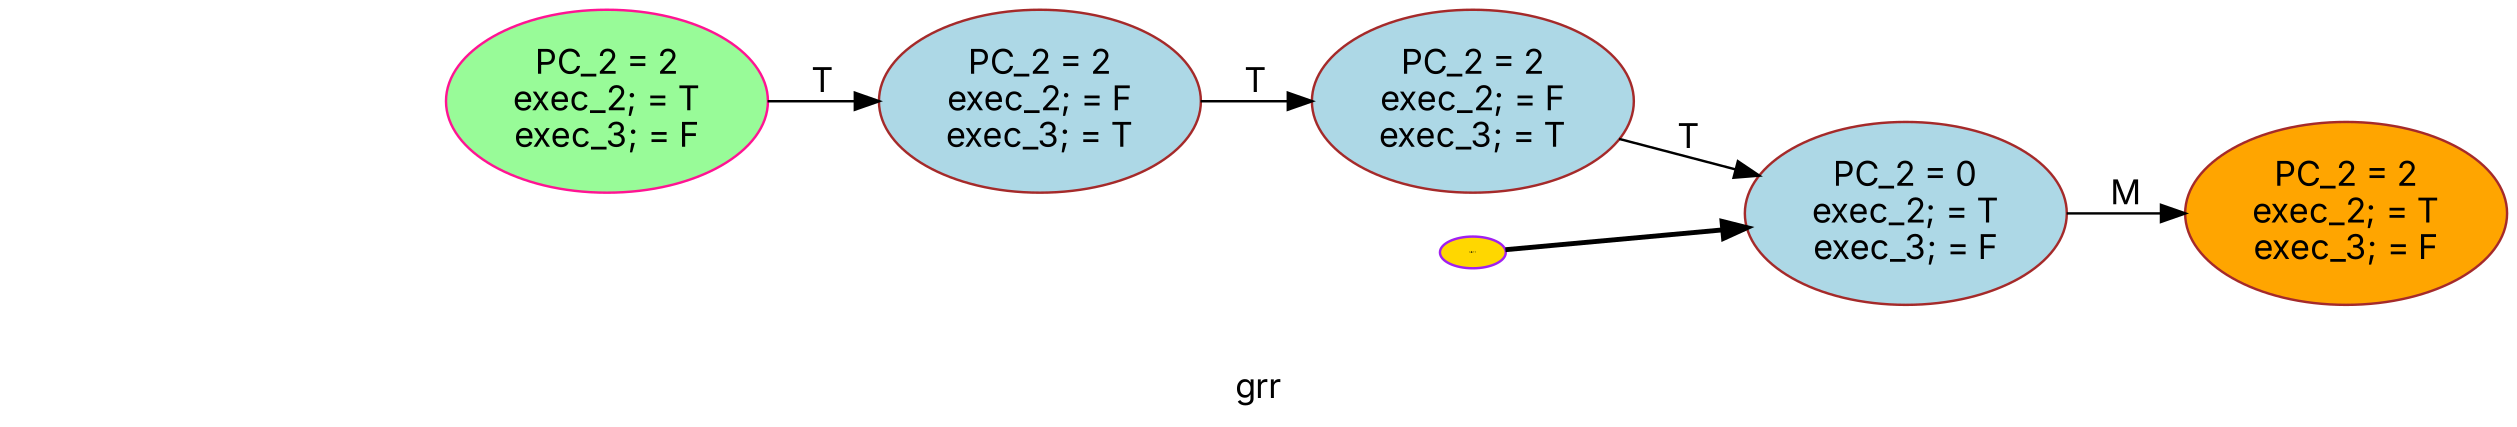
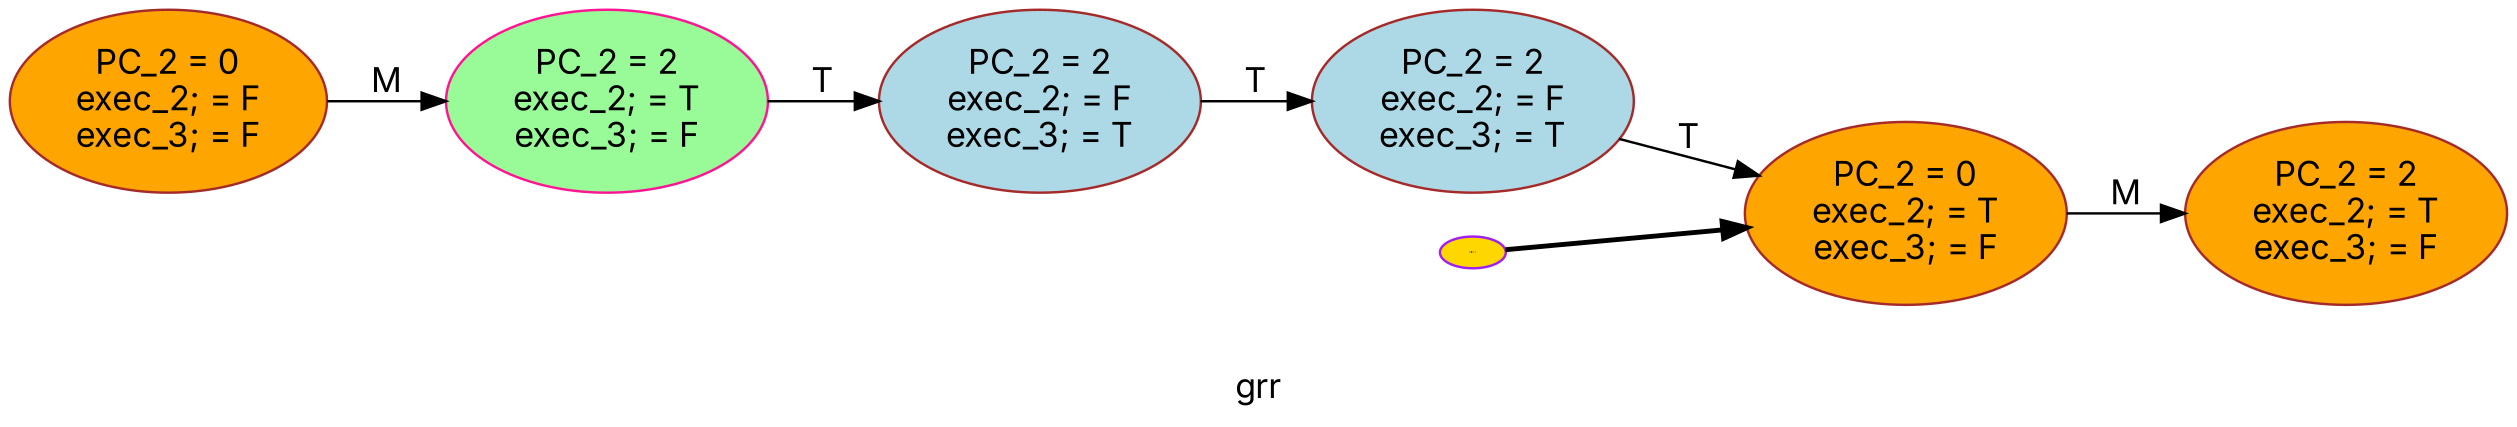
node "PC_2 = 0 exec_2; = F exec_3; = F": added
node "PC_2 = 0 exec_2; = T exec_3; = F": fillcolor lightblue -> orange
